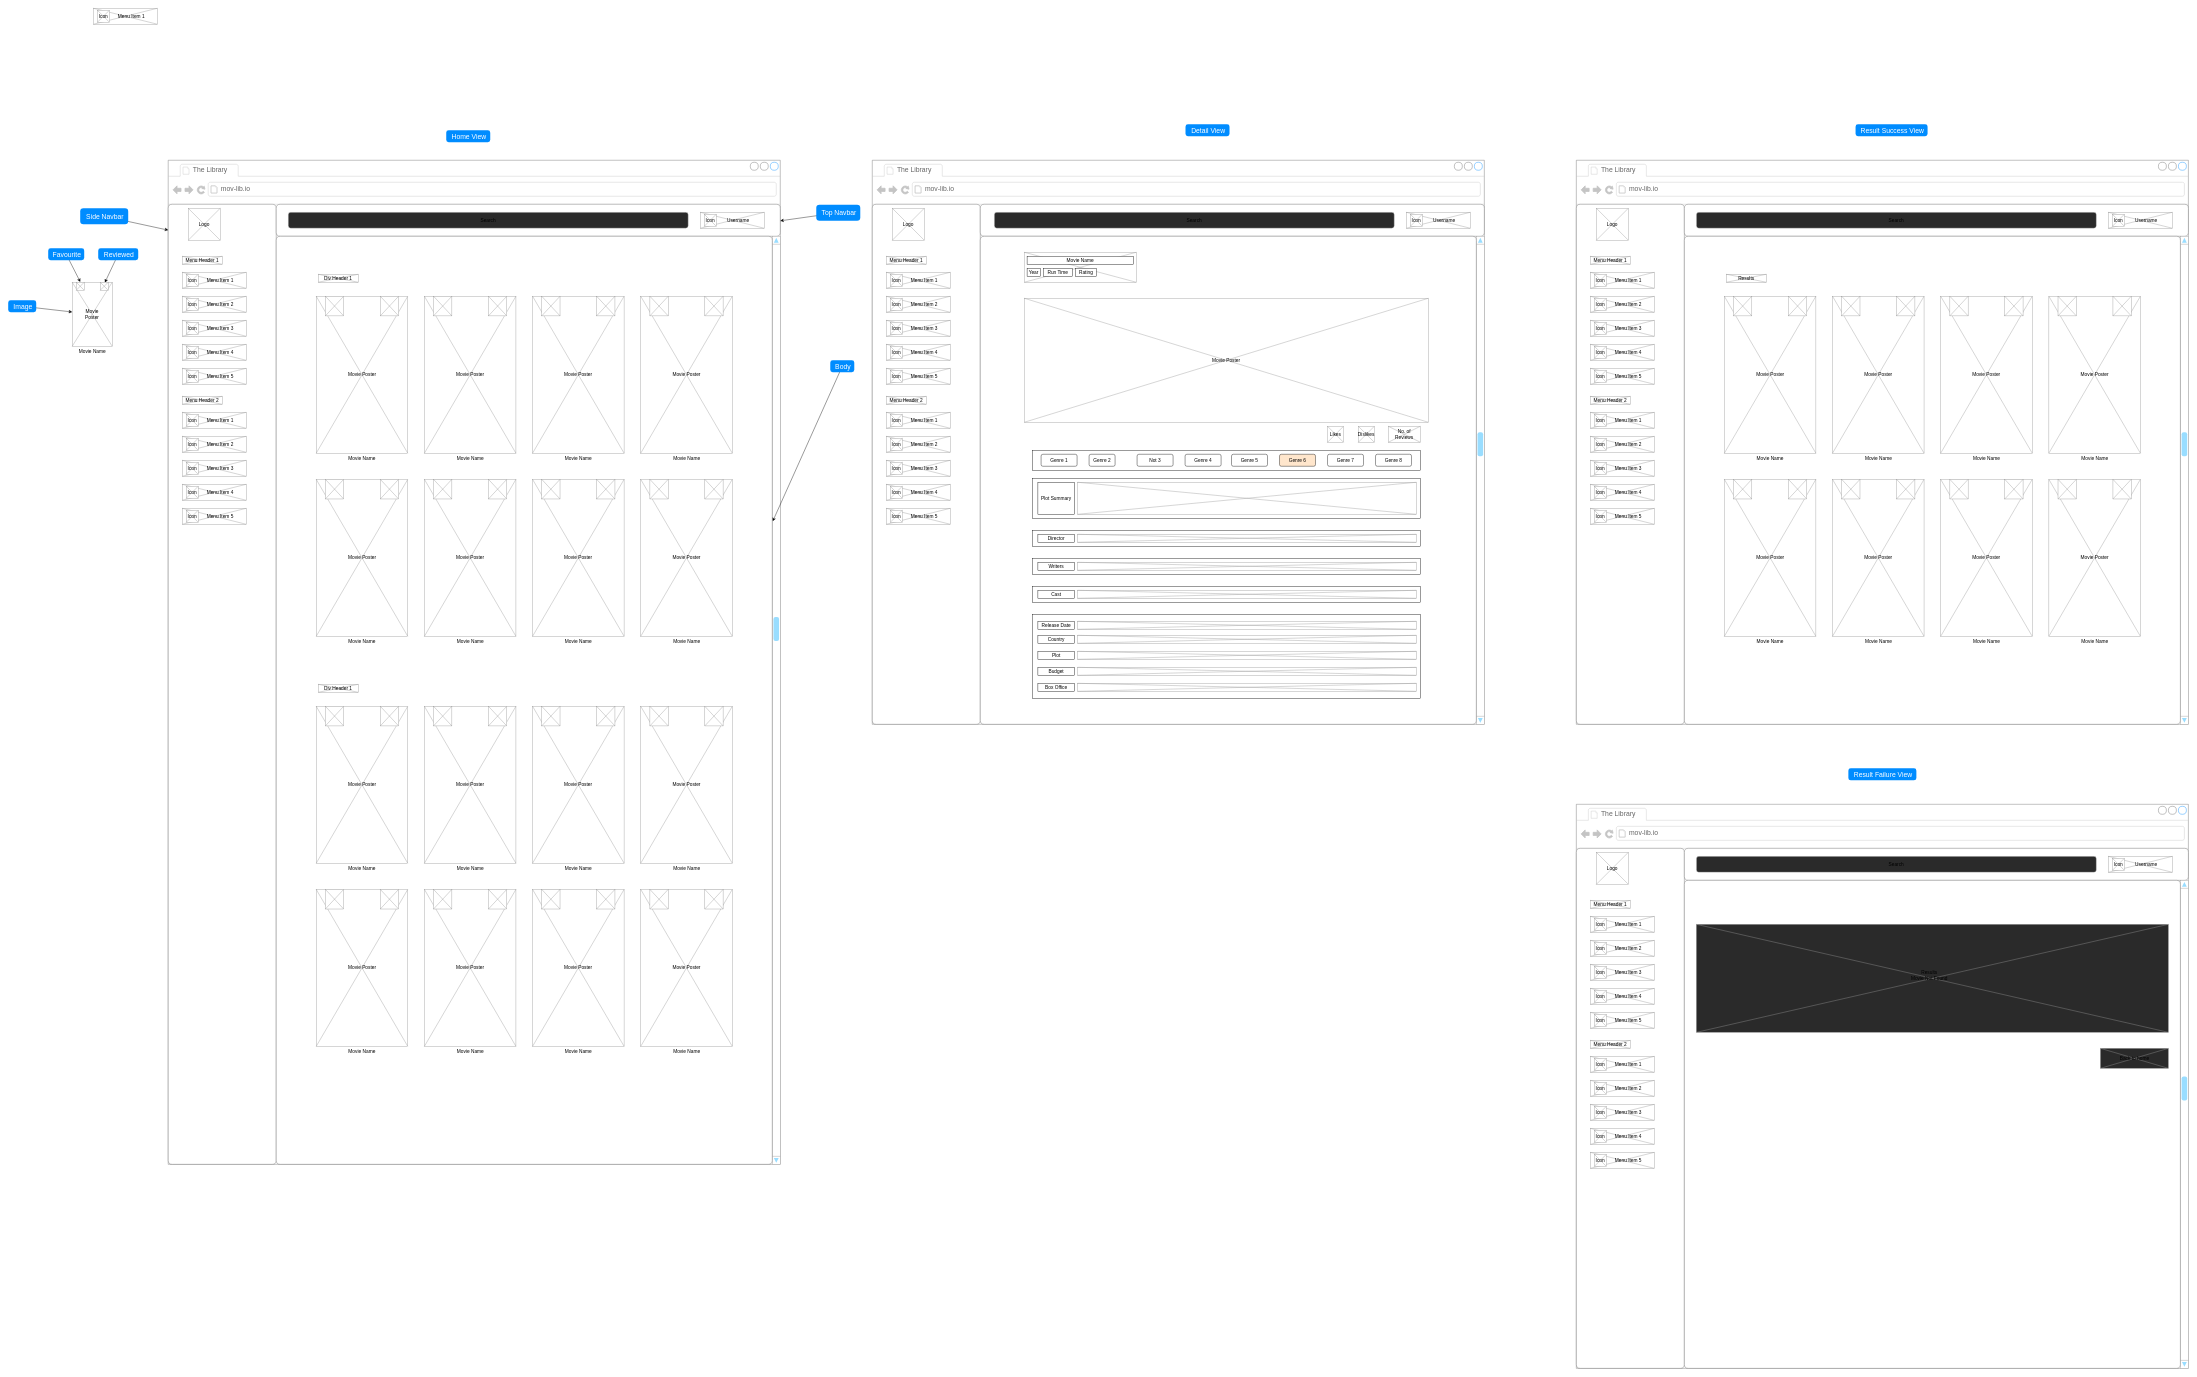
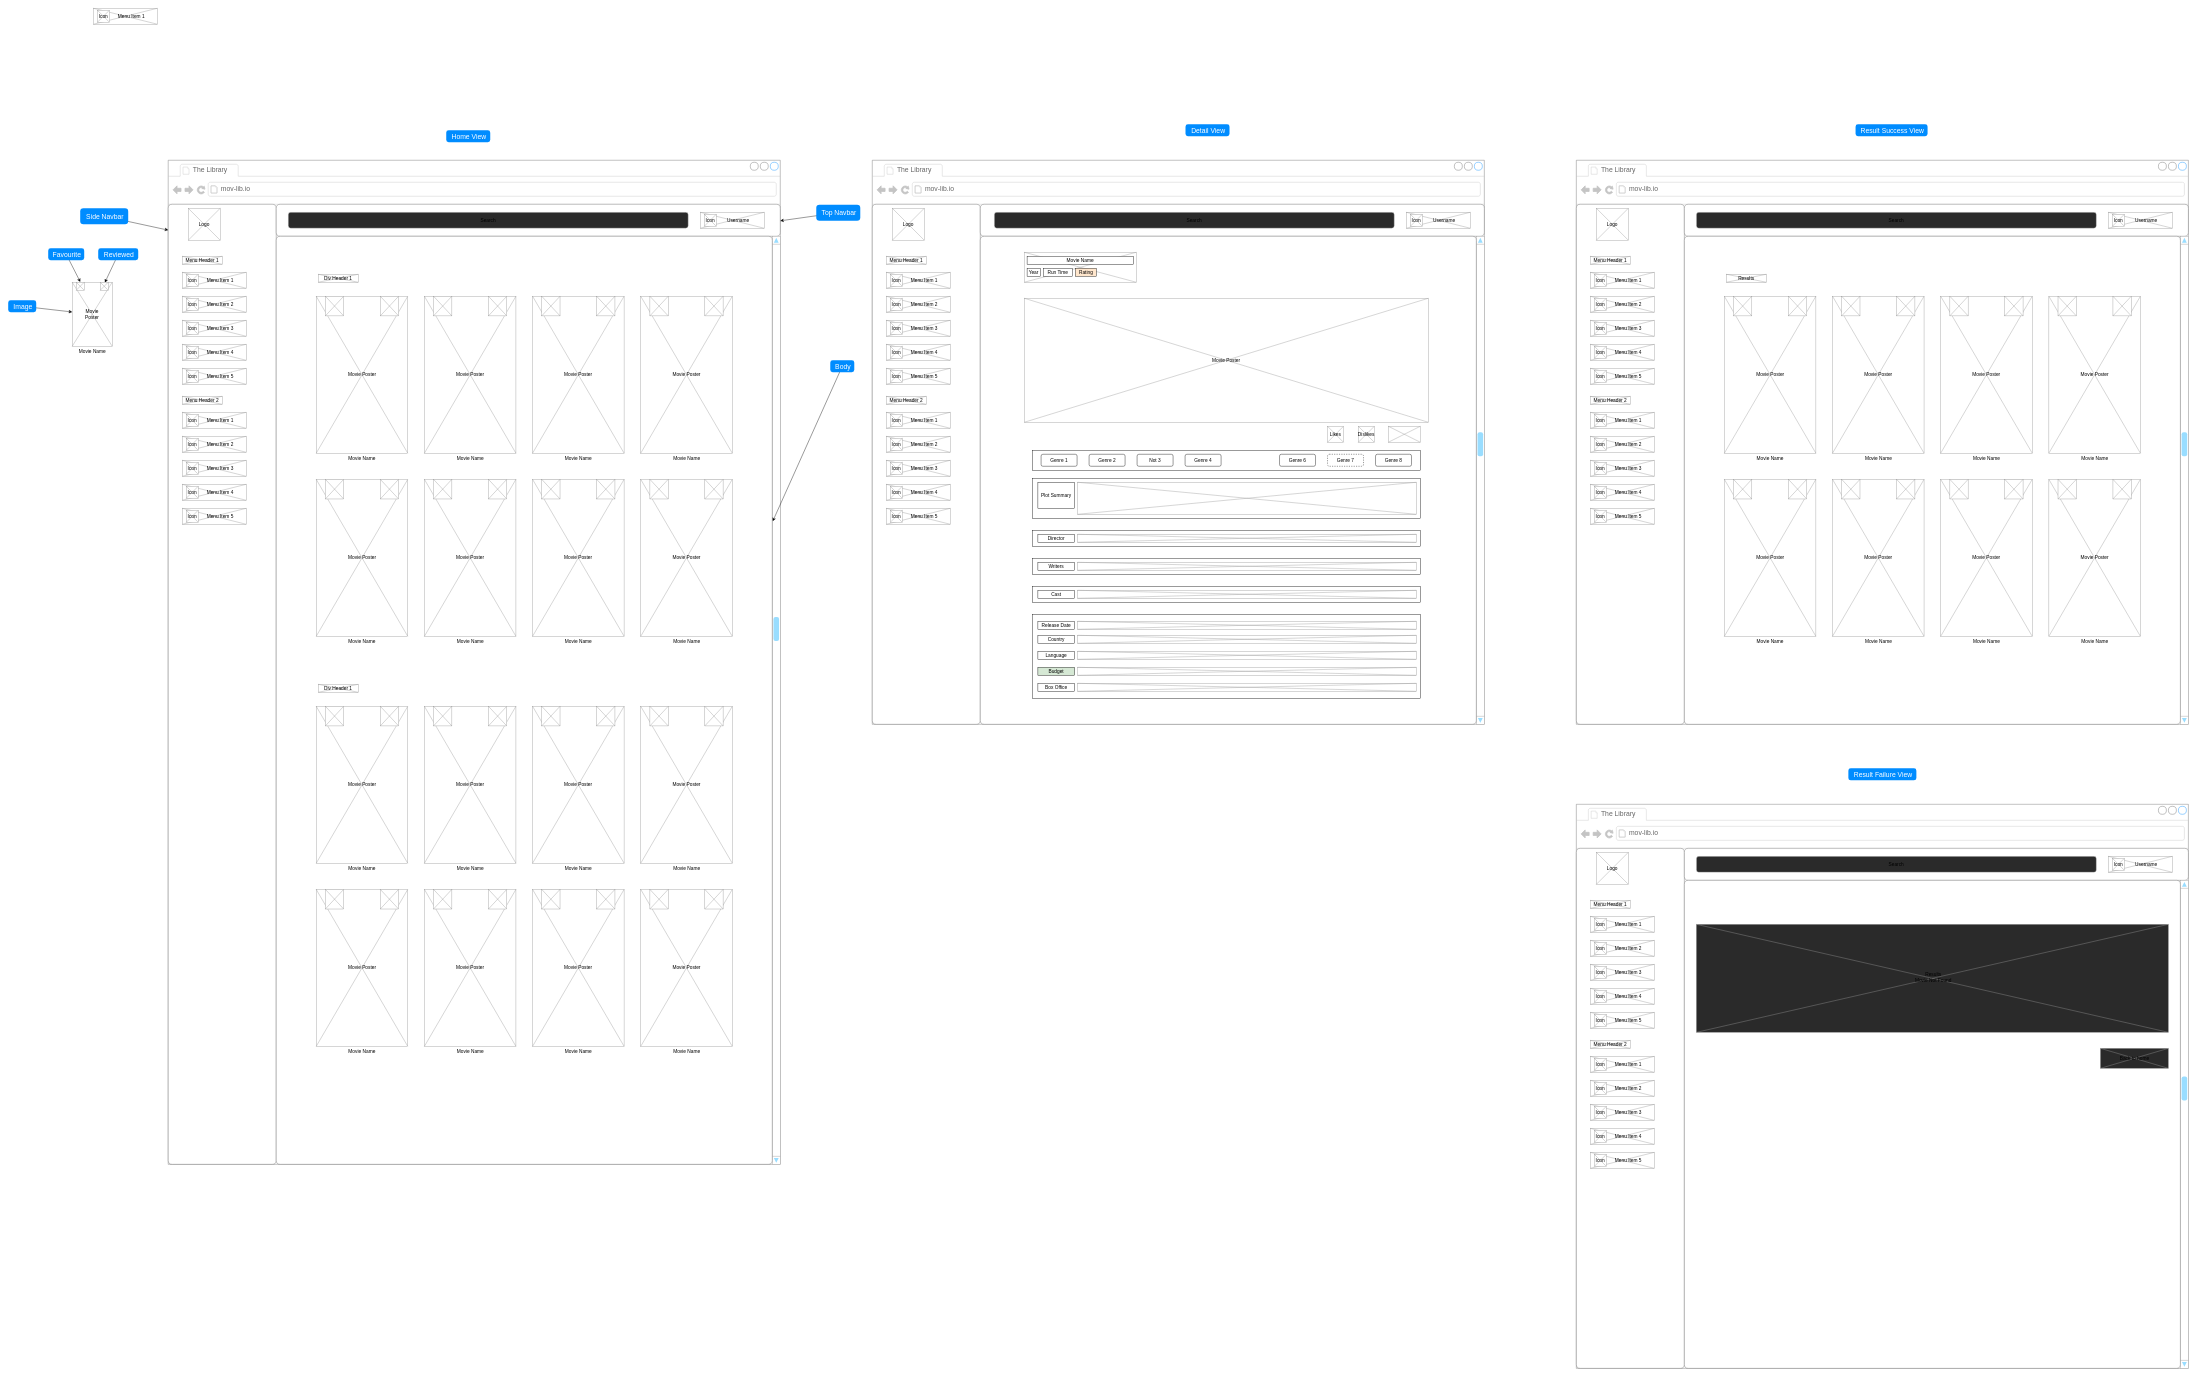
node "Rating": fillcolor #ffffff -> #ffe6cc
node "No. of Reviews": removed
node "Genre 2": size 26x12 -> 36x12
node "Genre 5": removed
node "Genre 6": fillcolor #ffe6cc -> #ffffff
node "Genre 7": style solid -> dashed
node "Plot Summary": size 37x32 -> 37x26
node "Plot": label "Plot" -> "Language"
node "Budget": fillcolor #ffffff -> #d5e8d4
node "Results Movie Not Found": moved (1929, 975) -> (1933, 977)
